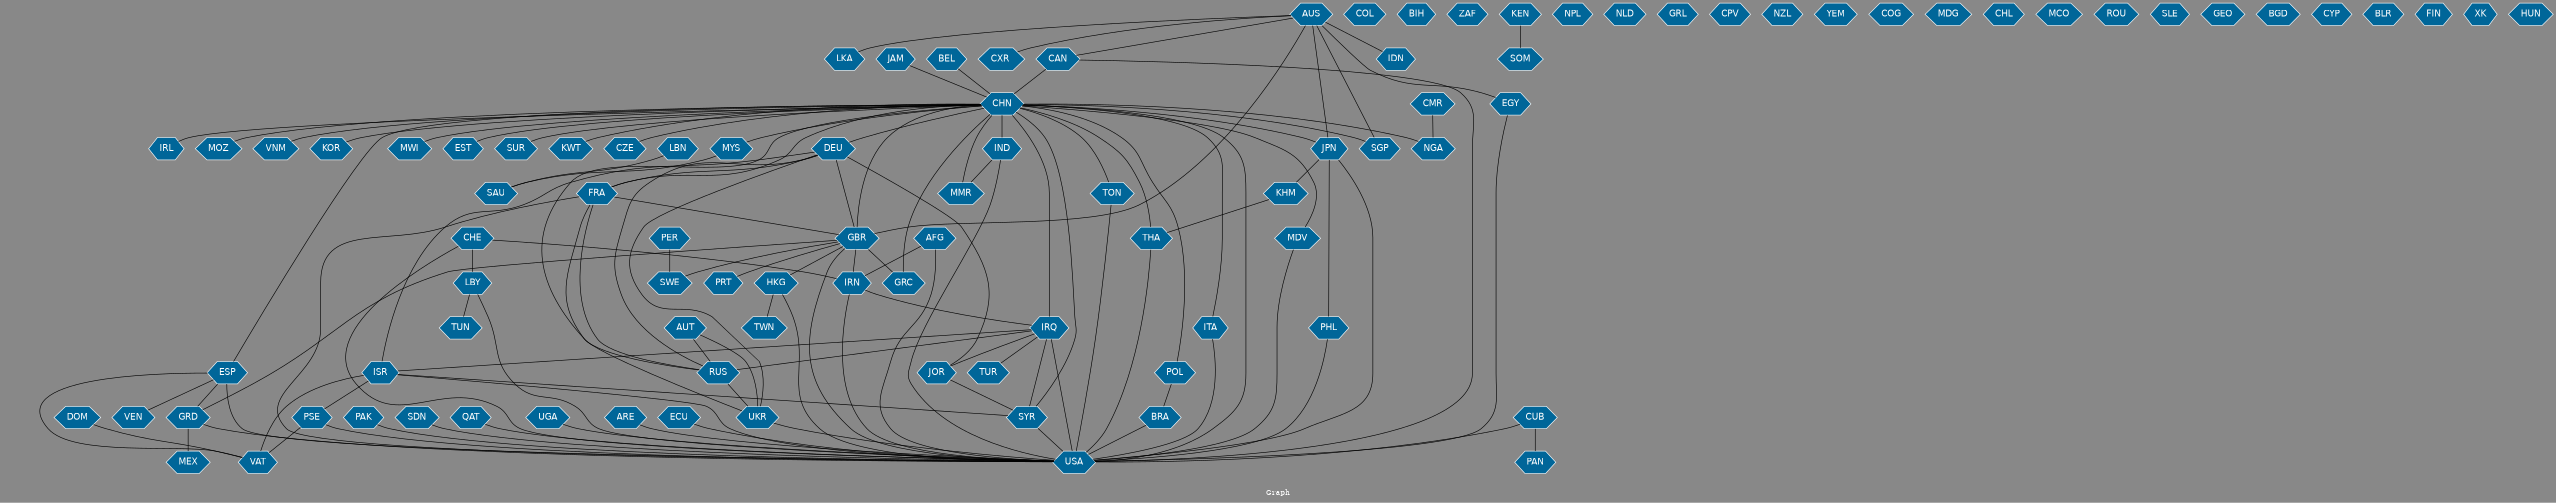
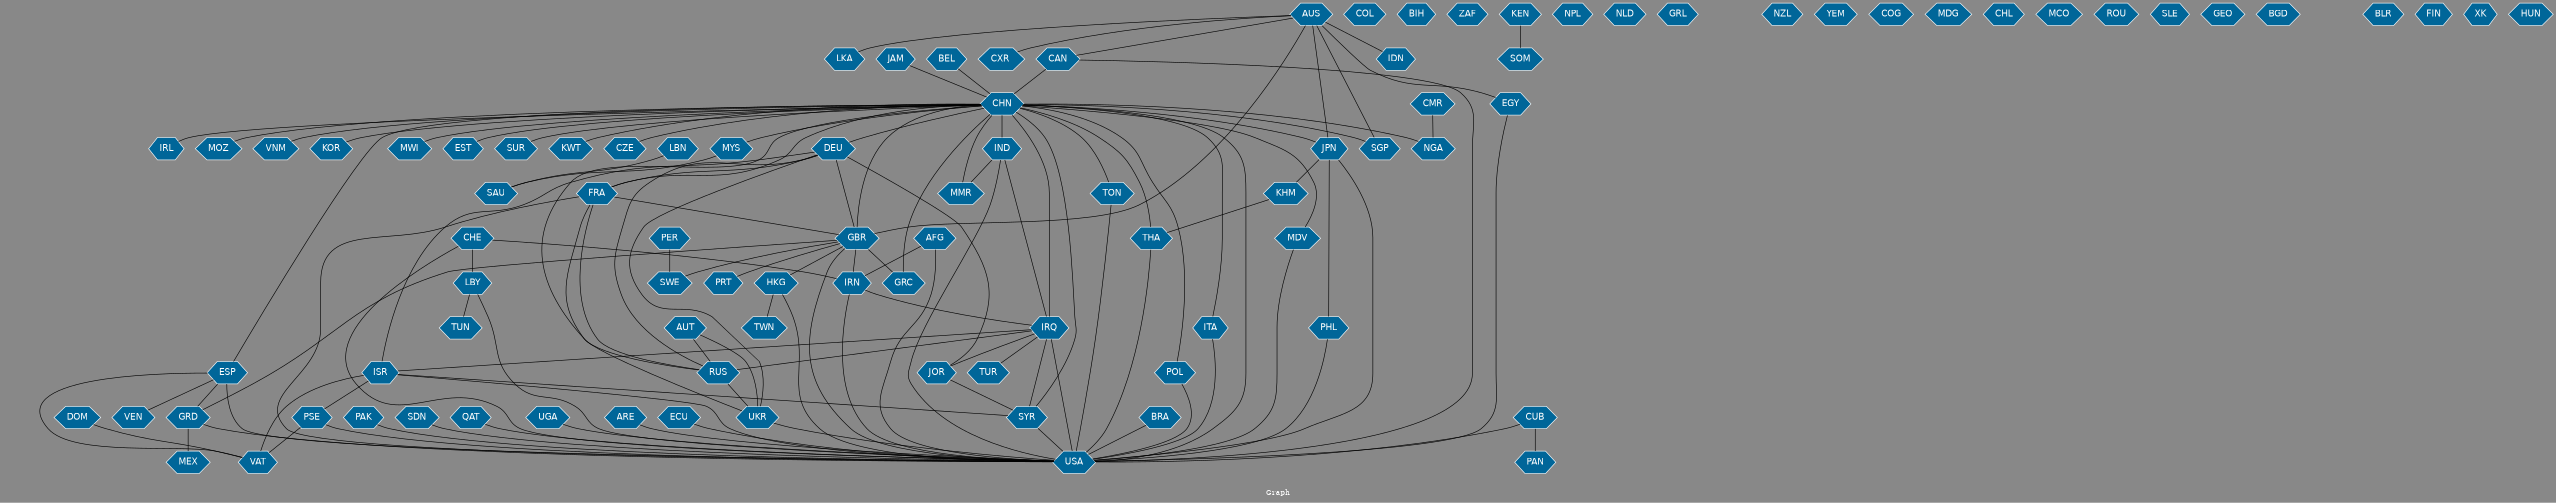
node "CPV": removed
node "CYP": removed
edge "IND" -- "IRQ": added
edge "POL" -- "BRA": now "POL" -- "USA"
